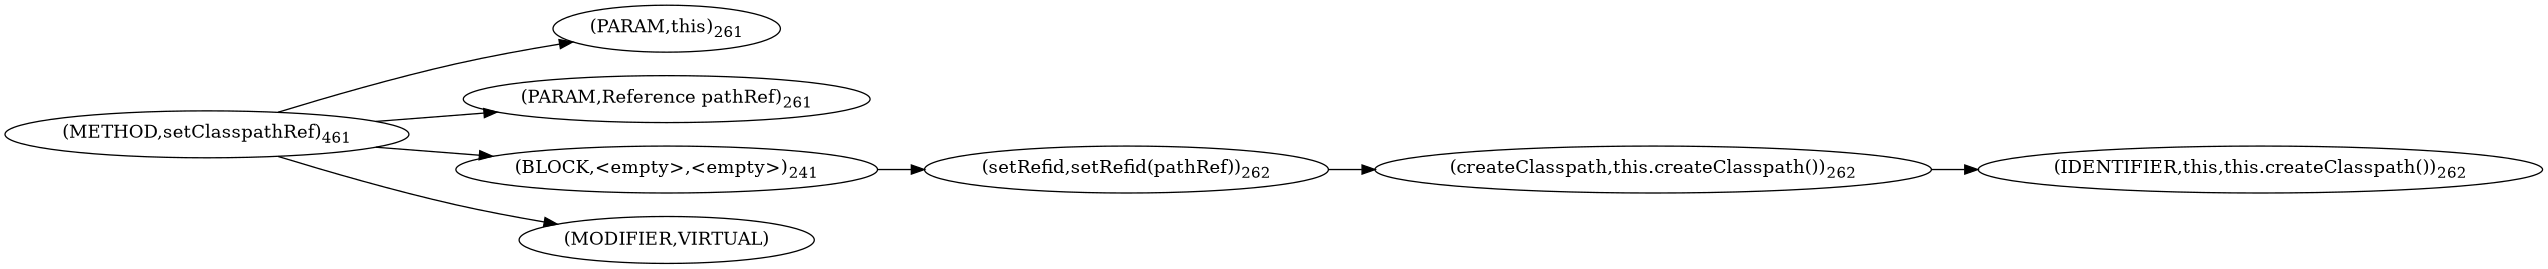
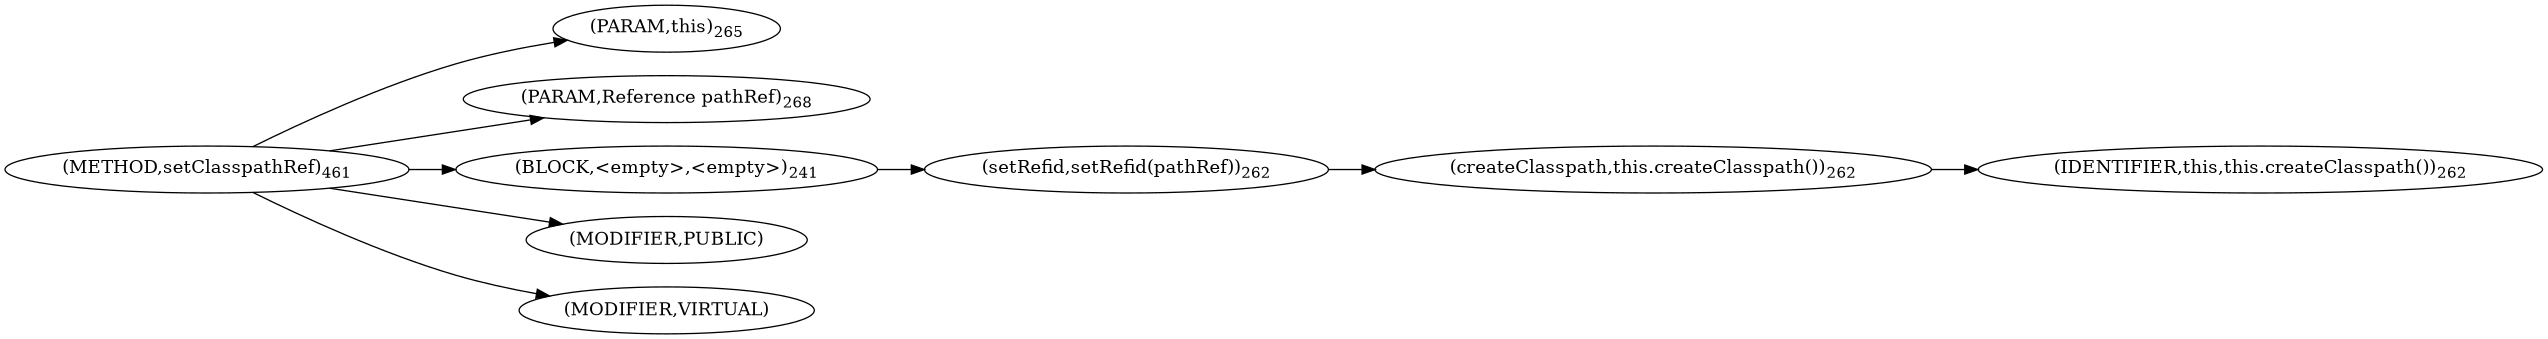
node "(PARAM,this)": text "261" -> "265"
node "(PARAM,Reference pathRef)": text "261" -> "268"
node "(MODIFIER,PUBLIC)": added
